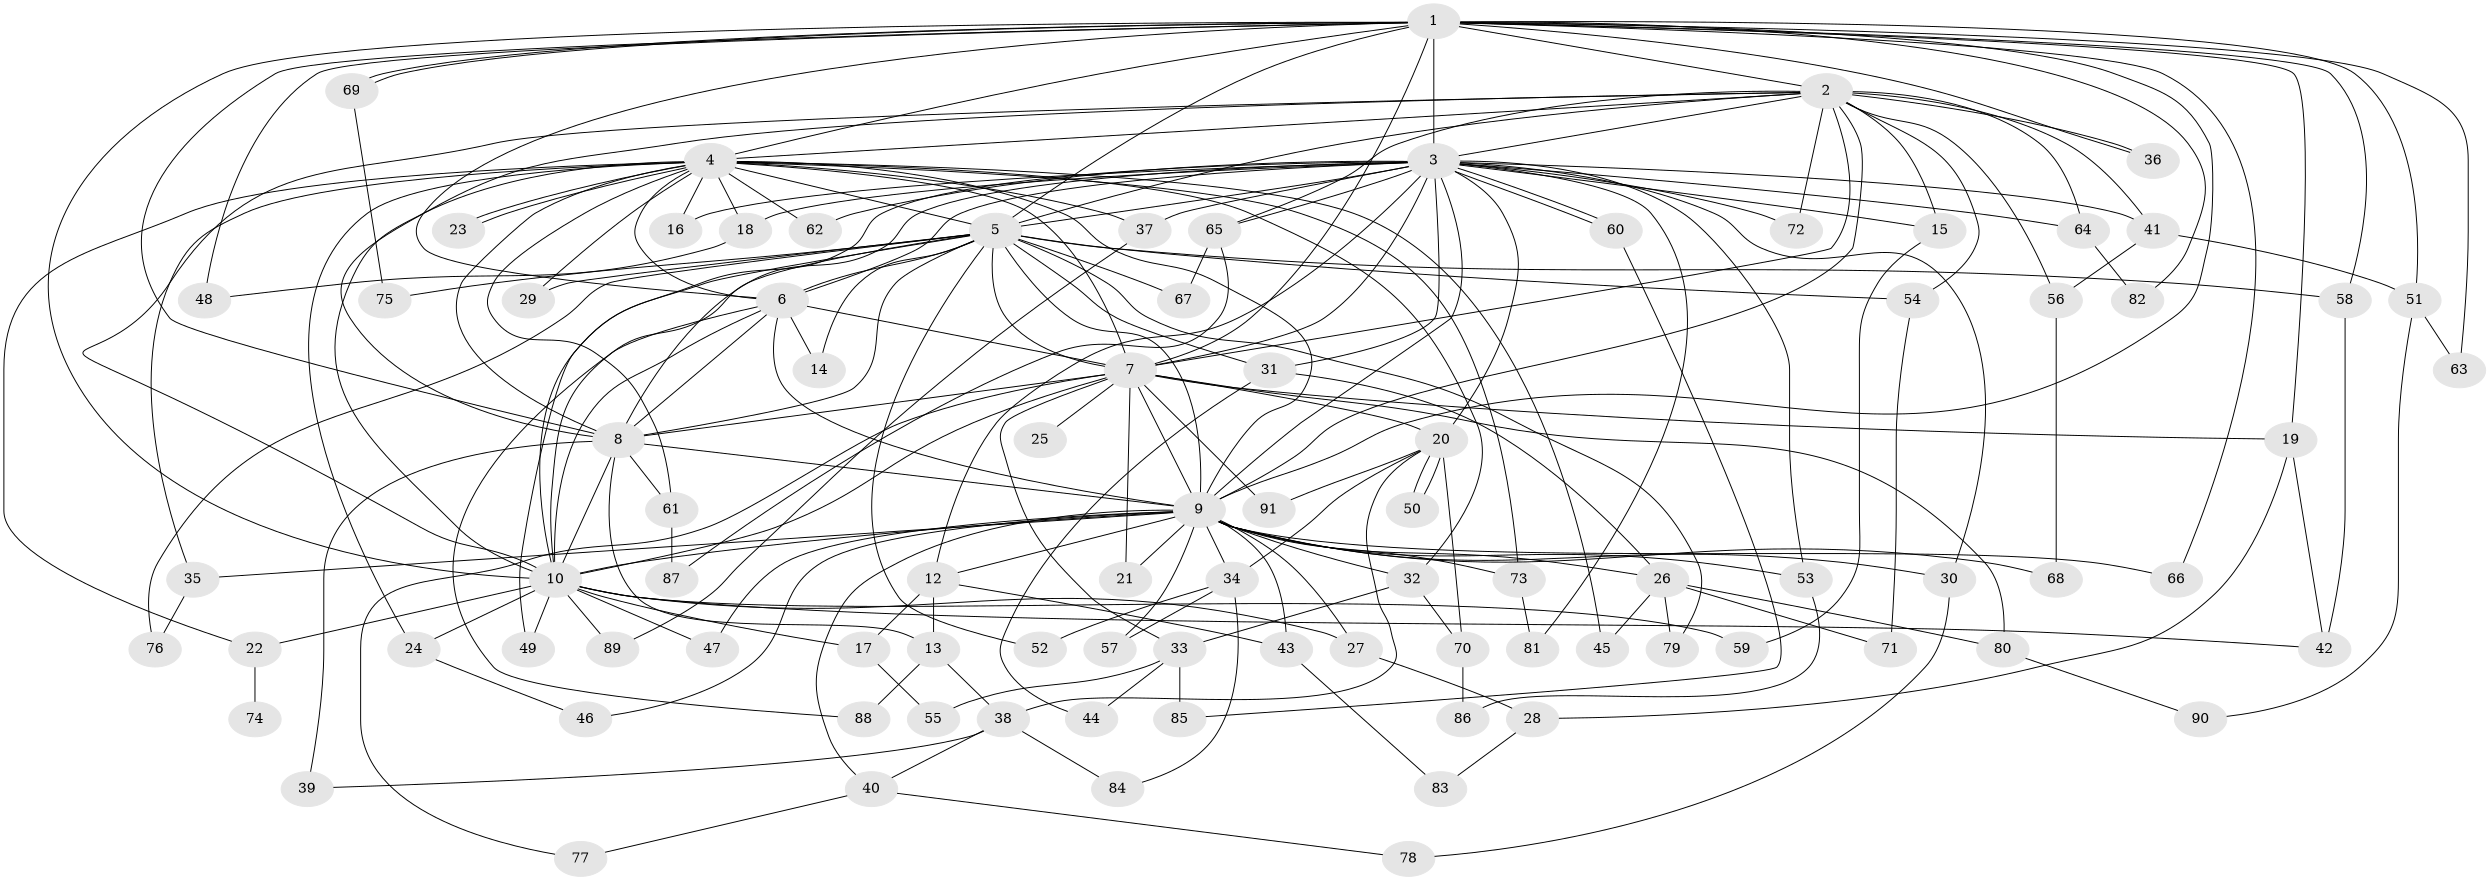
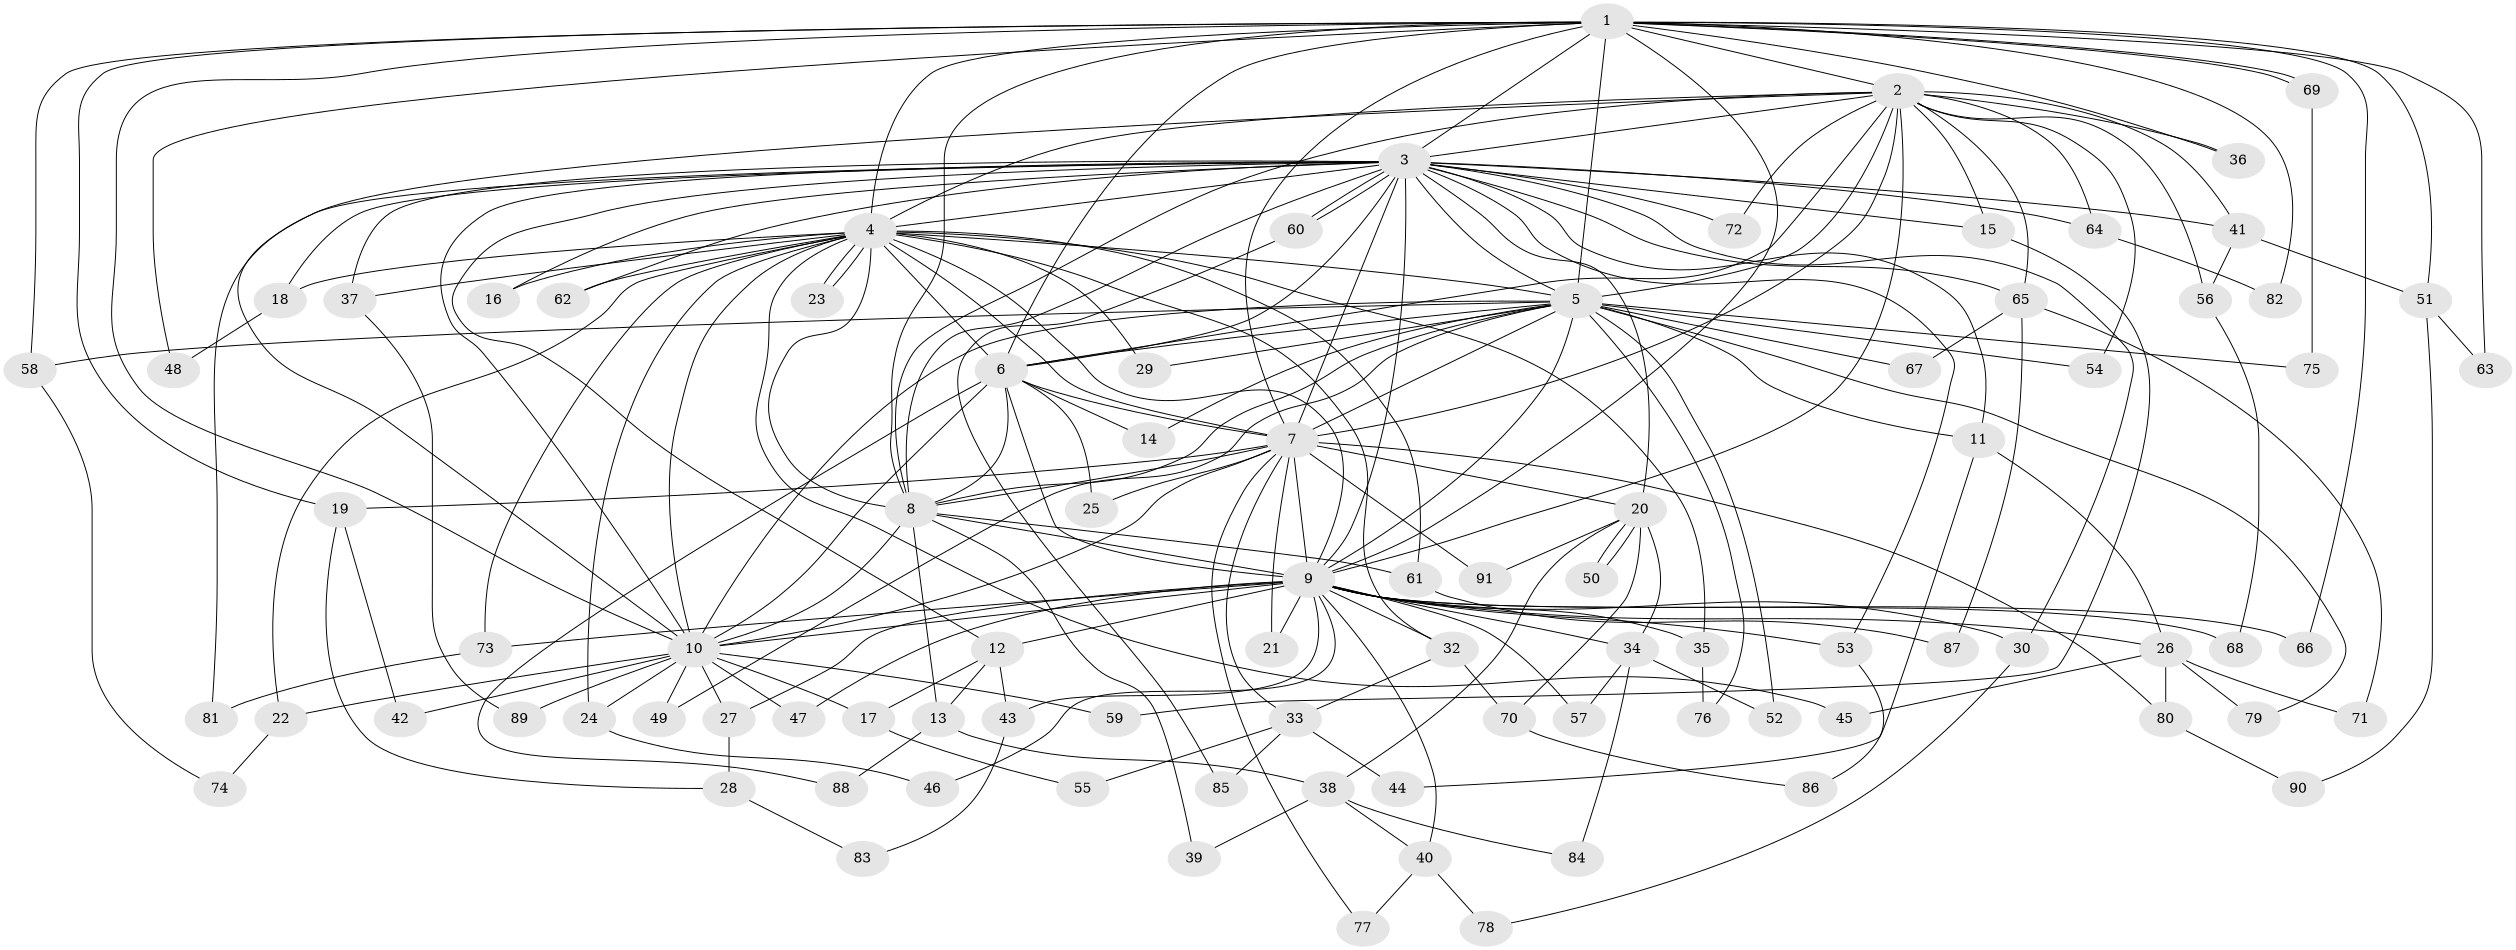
edge "3" -- "4": added
edge "2" -- "6": added
node "31": label "31" -> "11"
edge "6" -- "25": added
edge "54" -- "71": now "65" -- "71"
edge "58" -- "42": now "58" -- "74"
